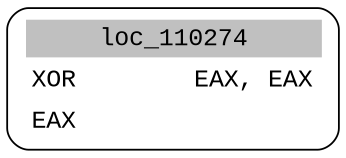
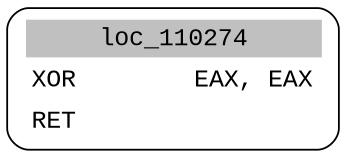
node "loc_110274": text "EAX" -> "RET"
